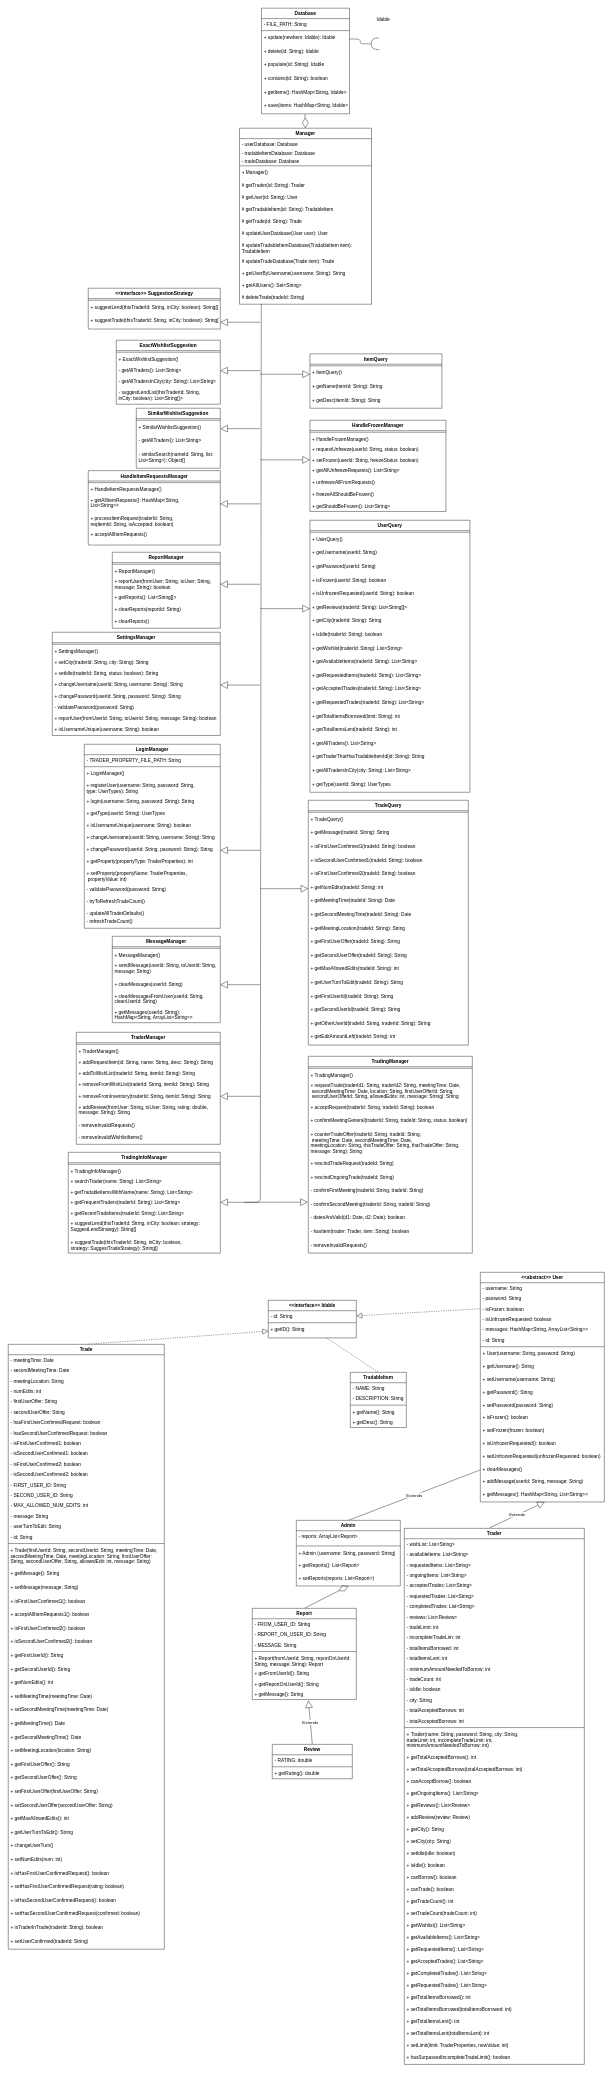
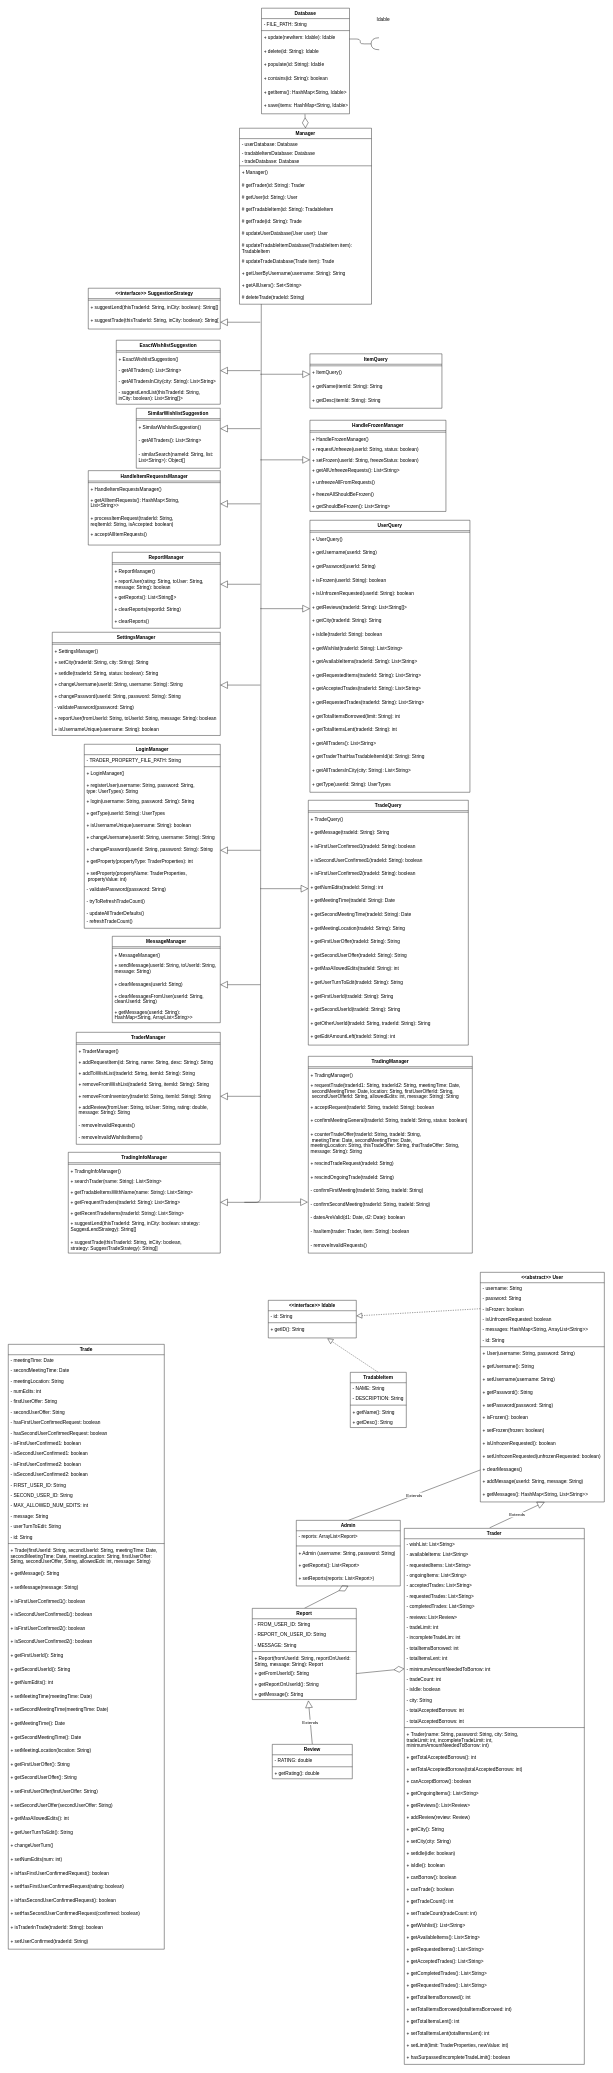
node "+ reportUser(fromUser: String, toUser: String, message: String): boolean": label "+ reportUser(fromUser: String, toUser: String, message: String): boolean" -> "+ reportUser(rating: String, toUser: String, message: String): boolean"
edge "Trade" -> "+ getID(): String": removed
edge "+ getID(): String" -- "TradableItem": arrowhead none -> block
node "+ acceptAllItemRequests1(): boolean": label "+ acceptAllItemRequests1(): boolean" -> "+ isSecondUserConfirmed1(): boolean"
edge "+ getFromUserId(): String" -> "- minimumAmountNeededToBorrow: int": added
